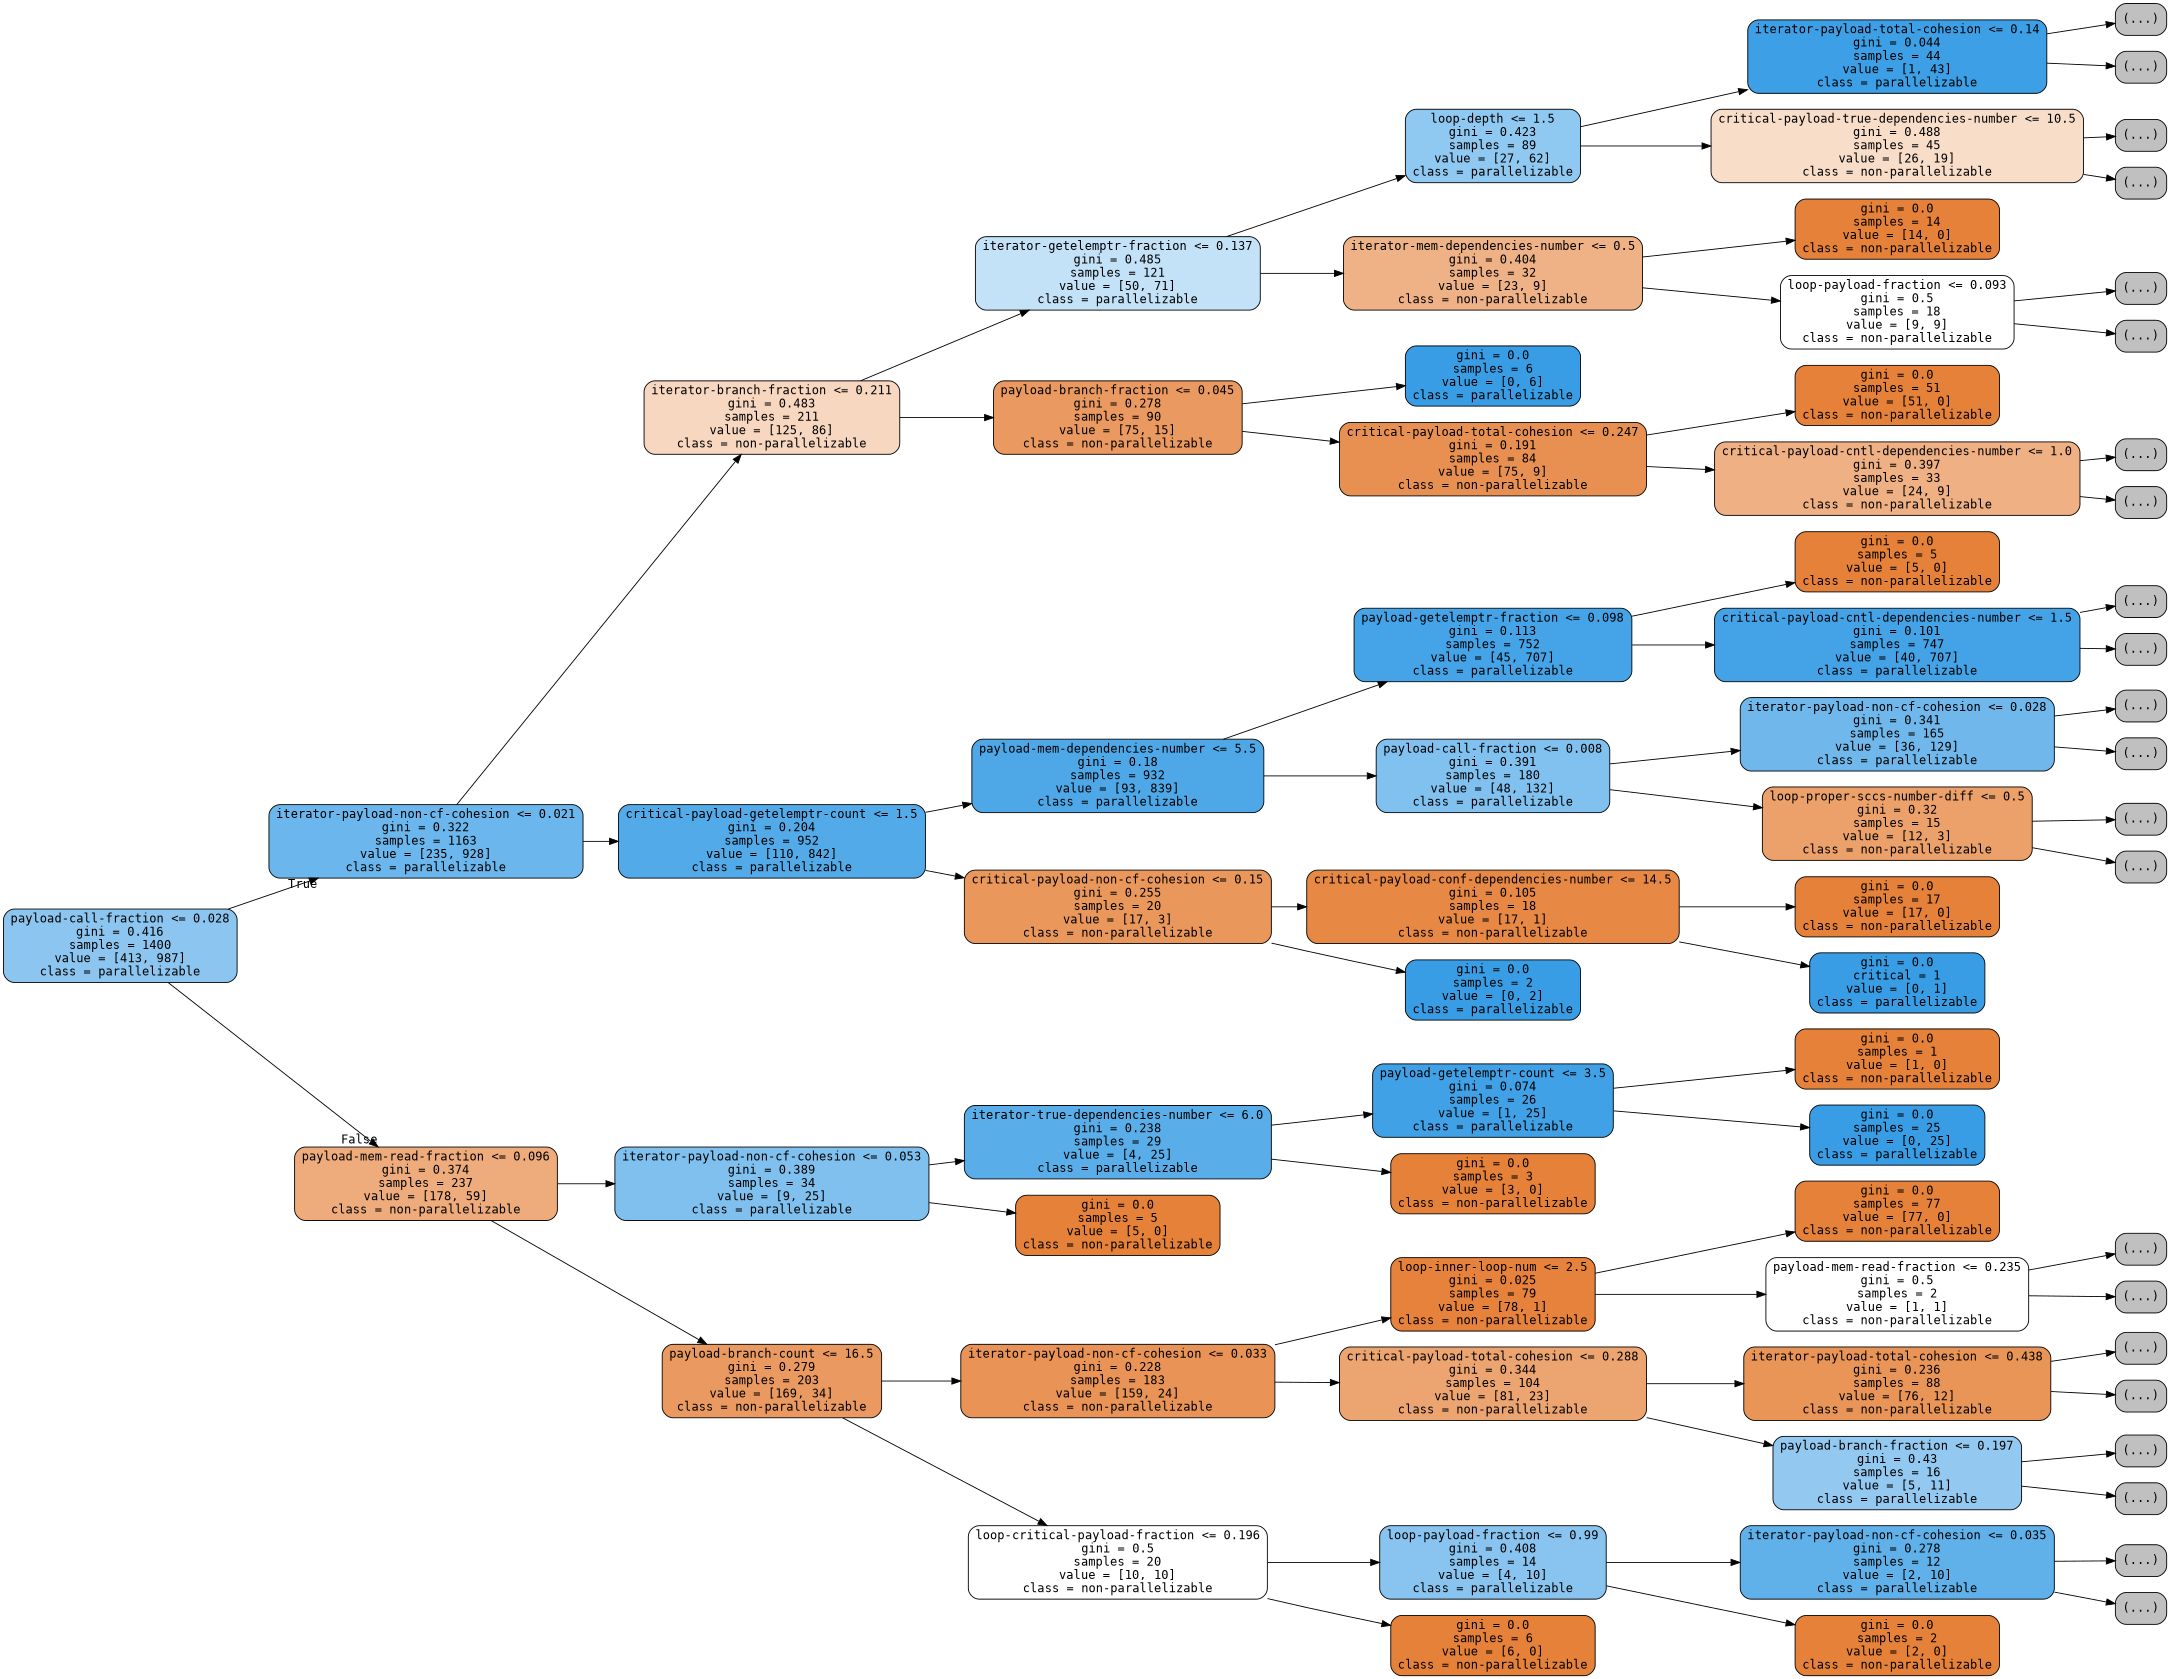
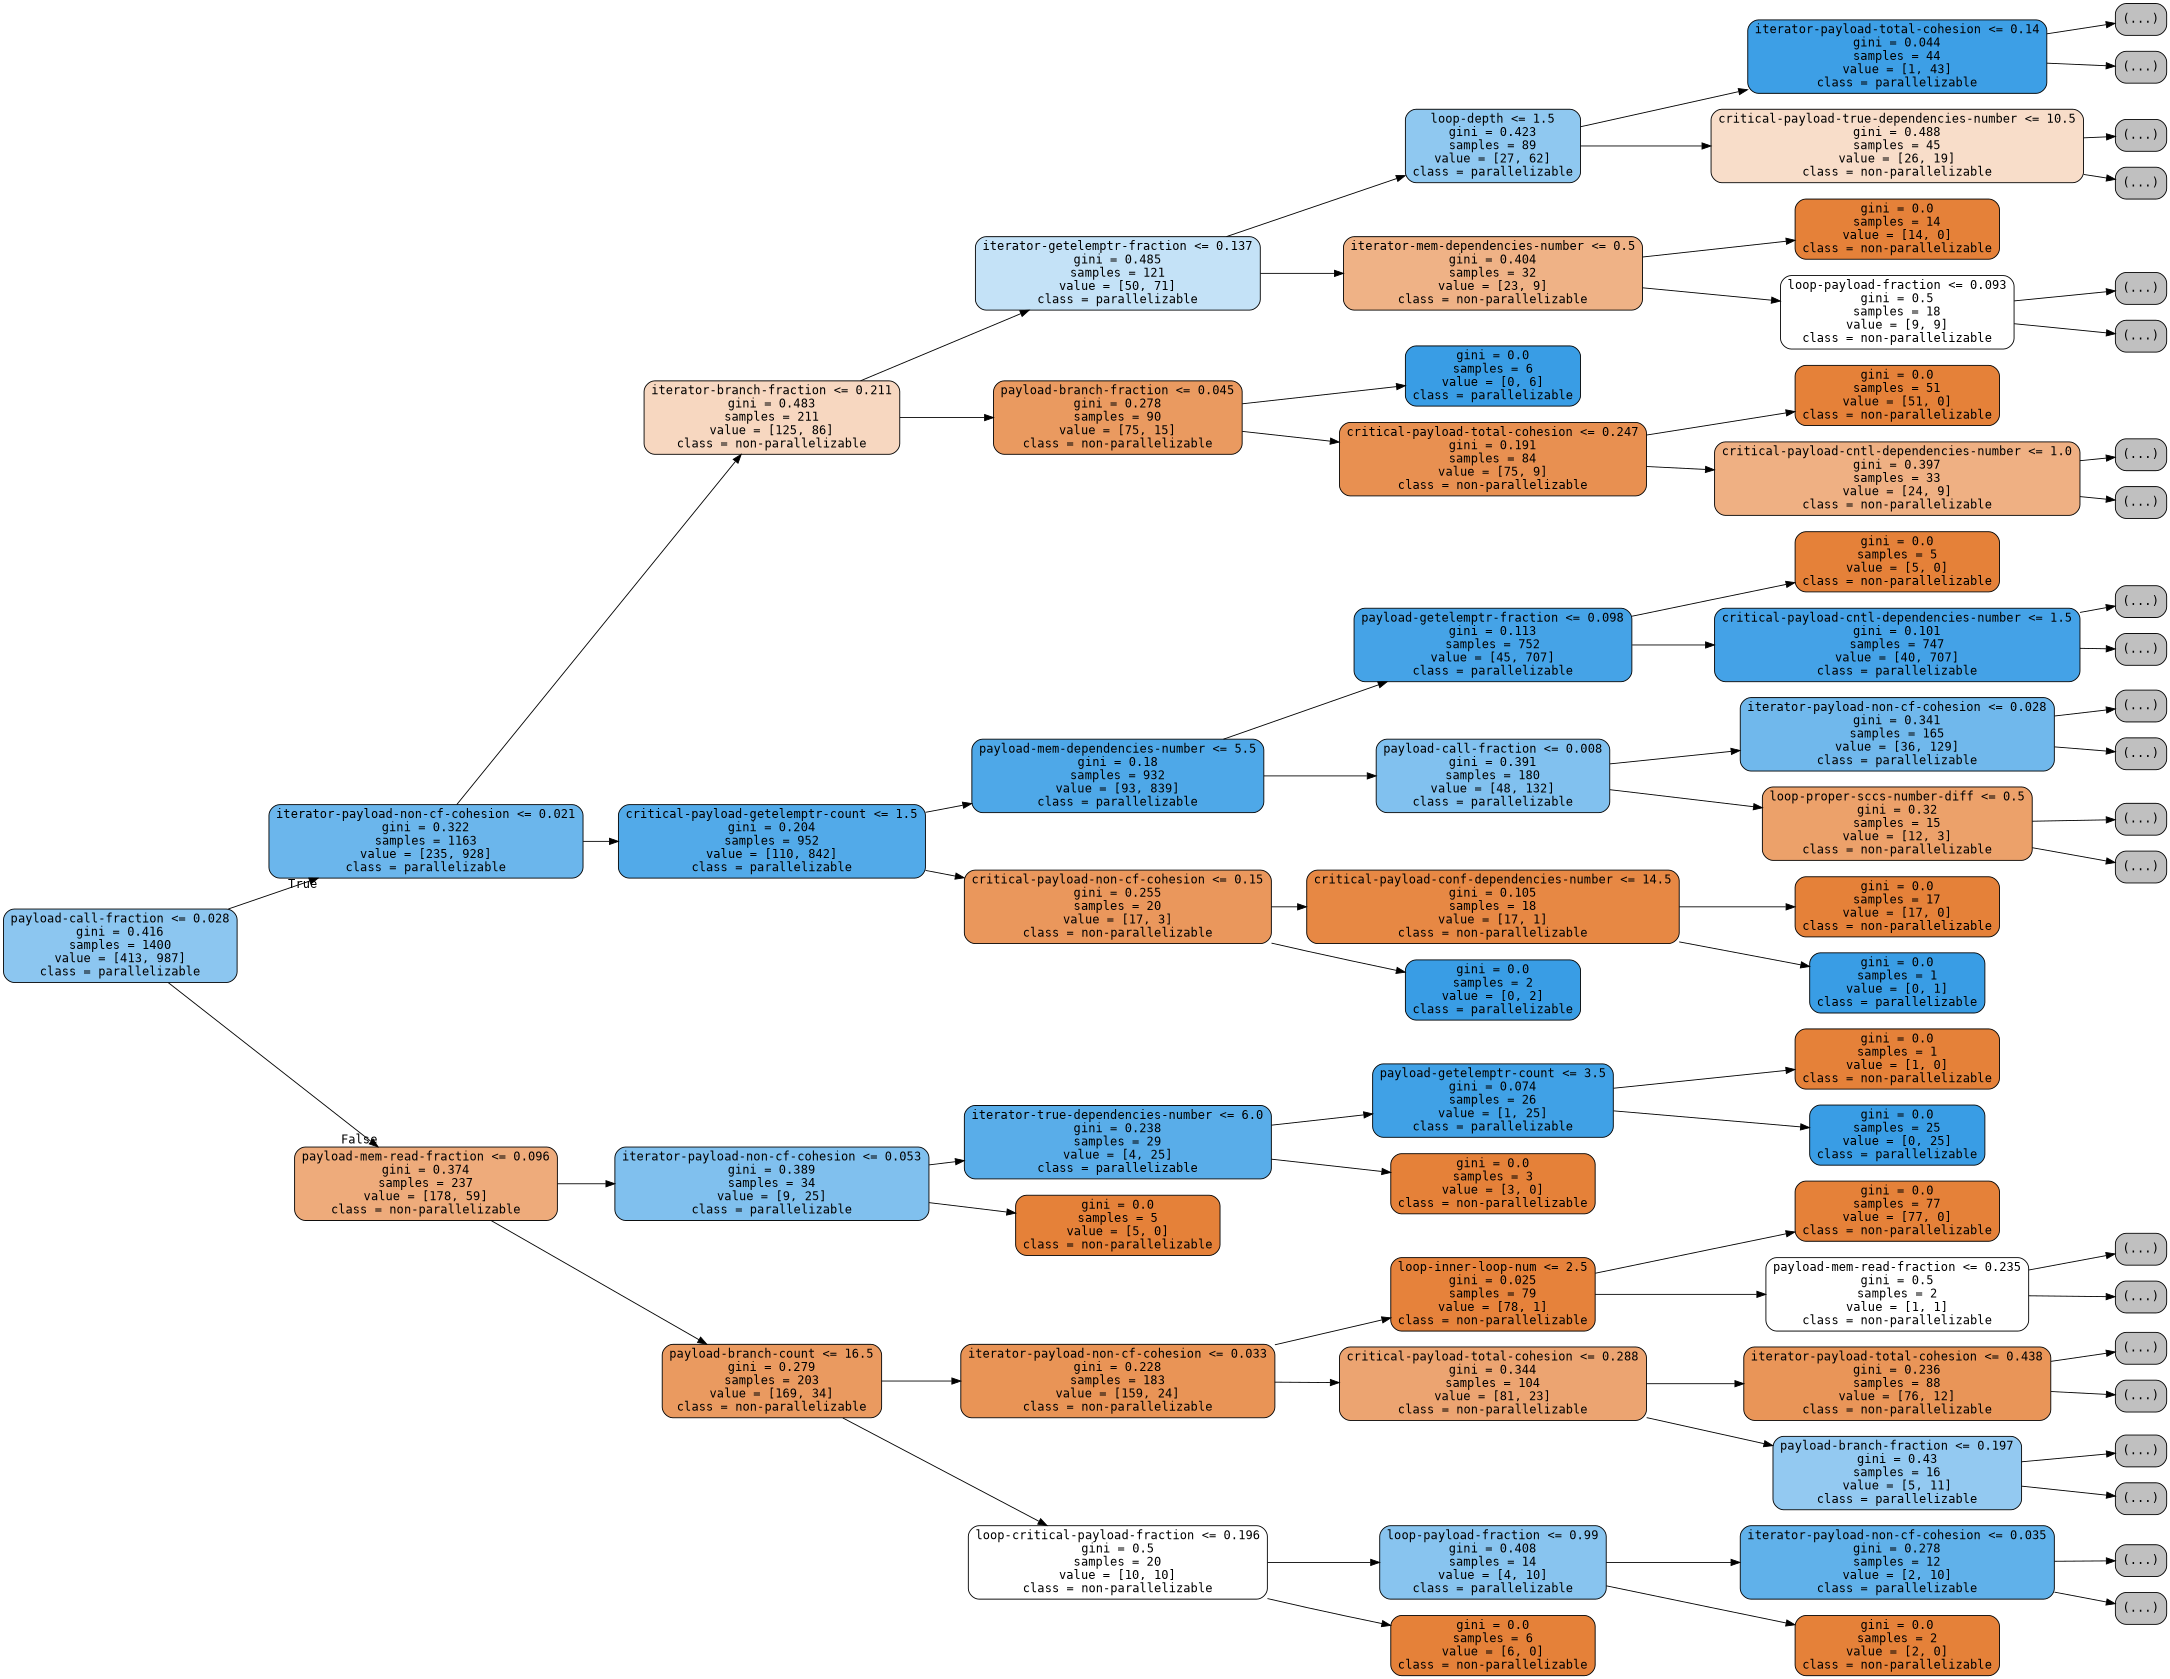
node "gini = 0.0 critical = 1 value = [0, 1] class = parallelizable": label "gini = 0.0 critical = 1 value = [0, 1] class = parallelizable" -> "gini = 0.0 samples = 1 value = [0, 1] class = parallelizable"
